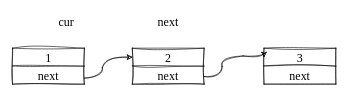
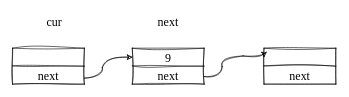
node "cur": moved (66, 21) -> (54, 21)
node "1": removed
node "2": label "2" -> "9"
node "3": removed
